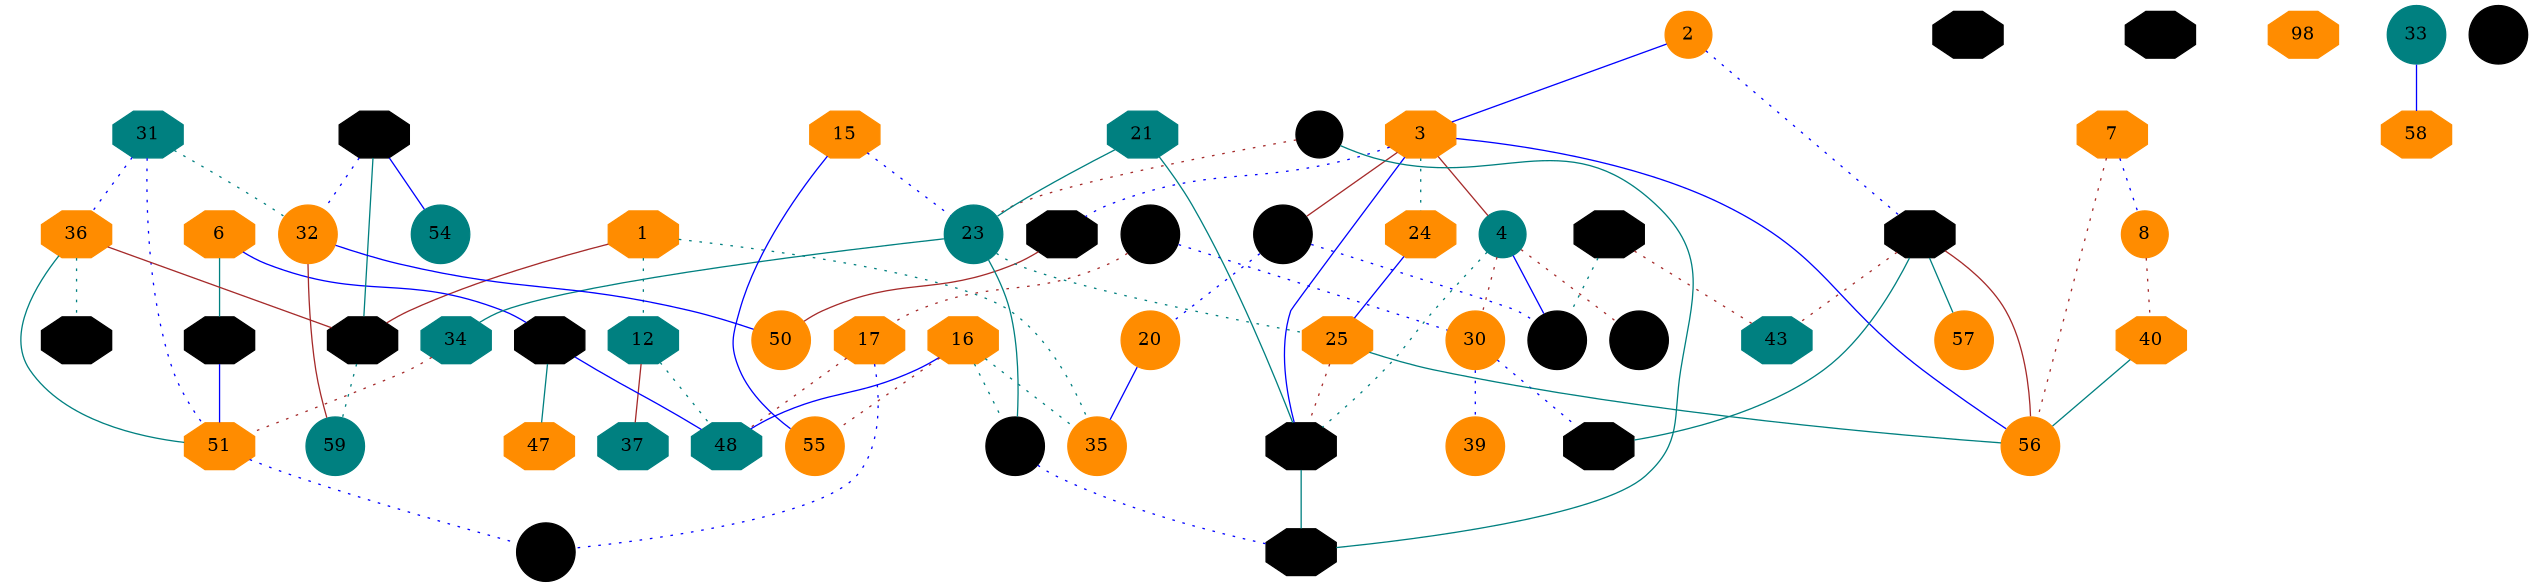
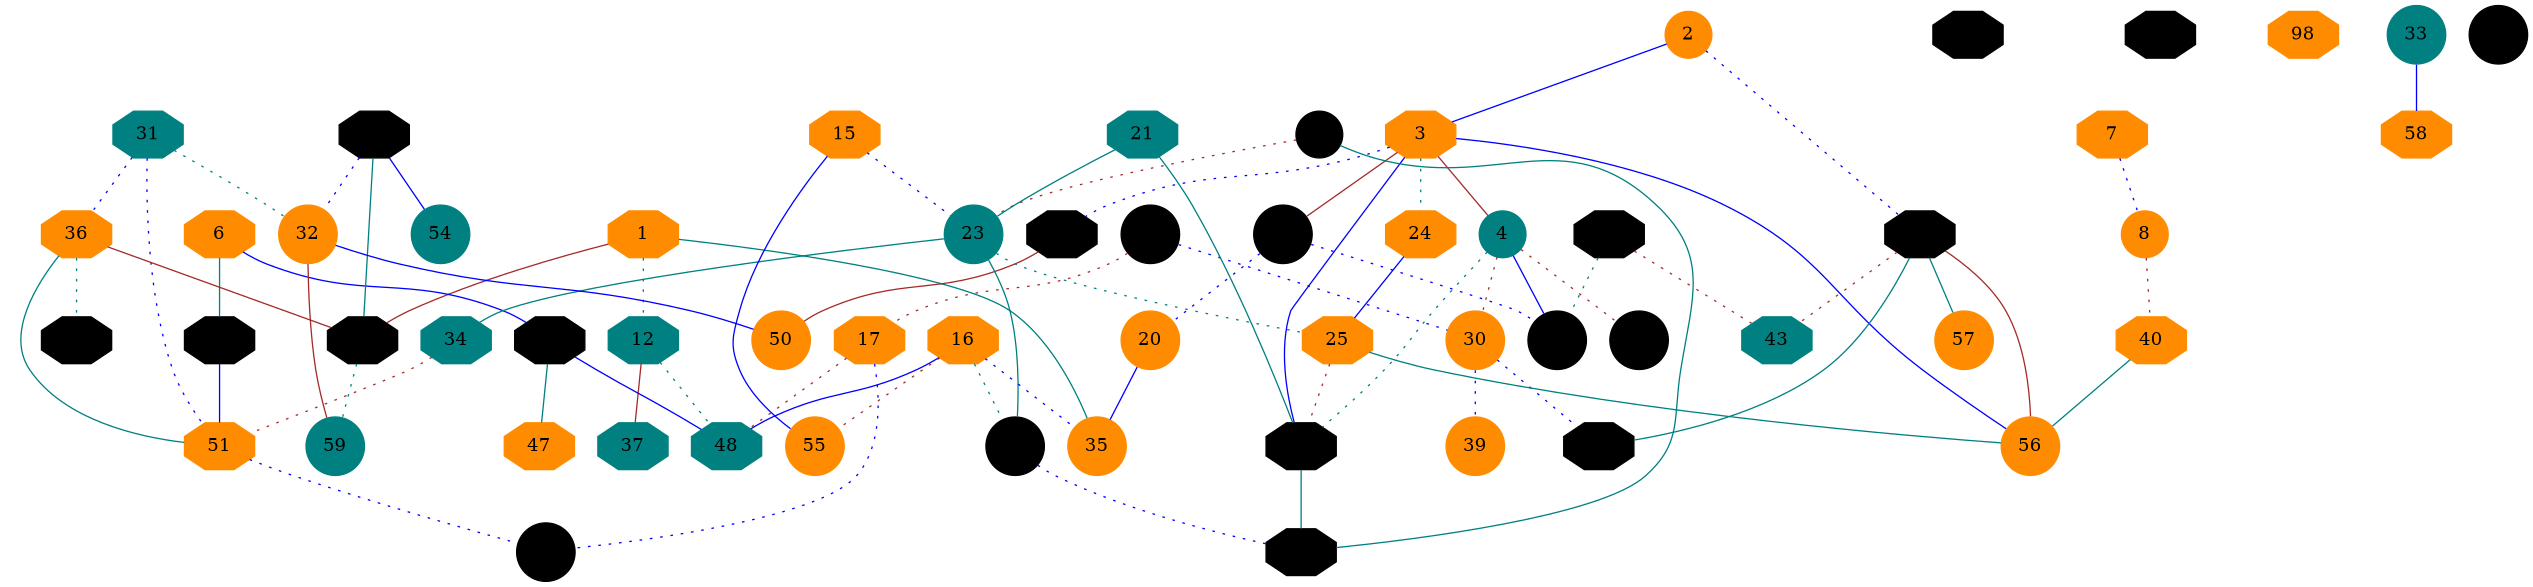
edge "1" -- "35": style dotted -> solid
edge "7" -- "56": removed
edge "16" -- "35": color teal -> blue
